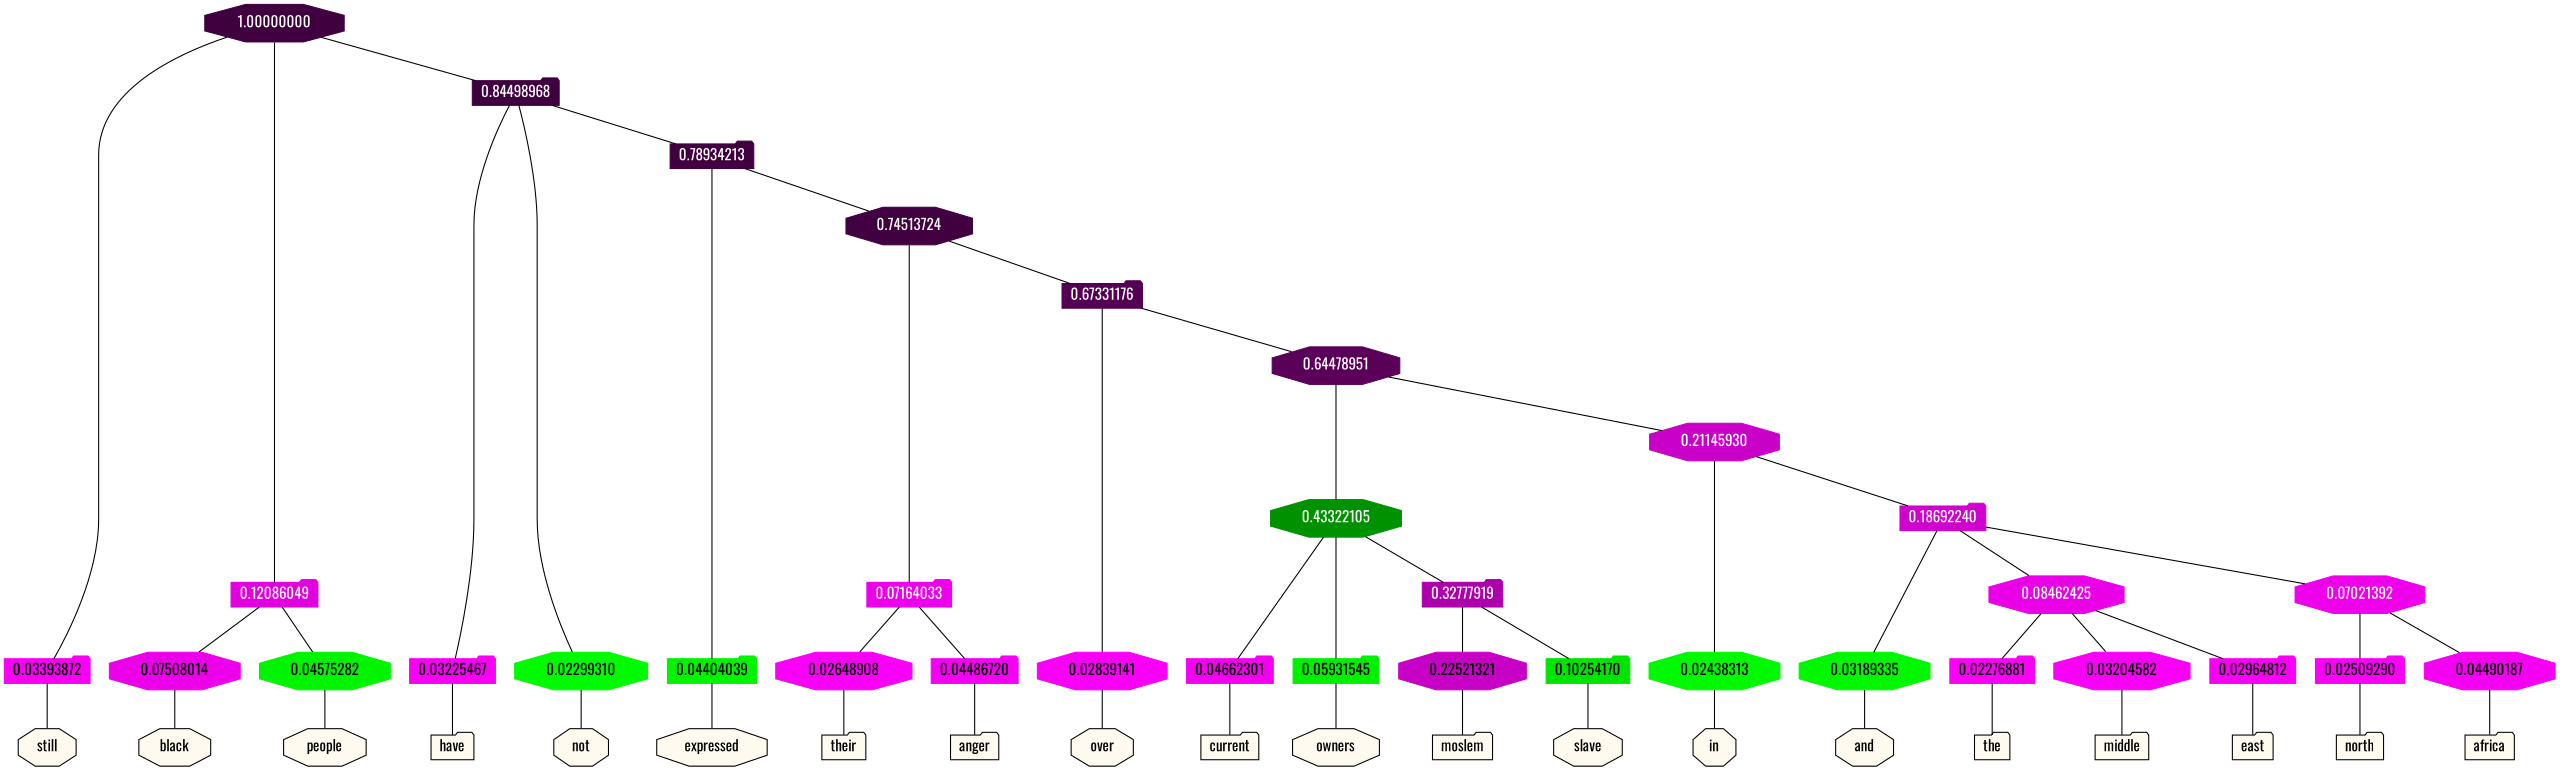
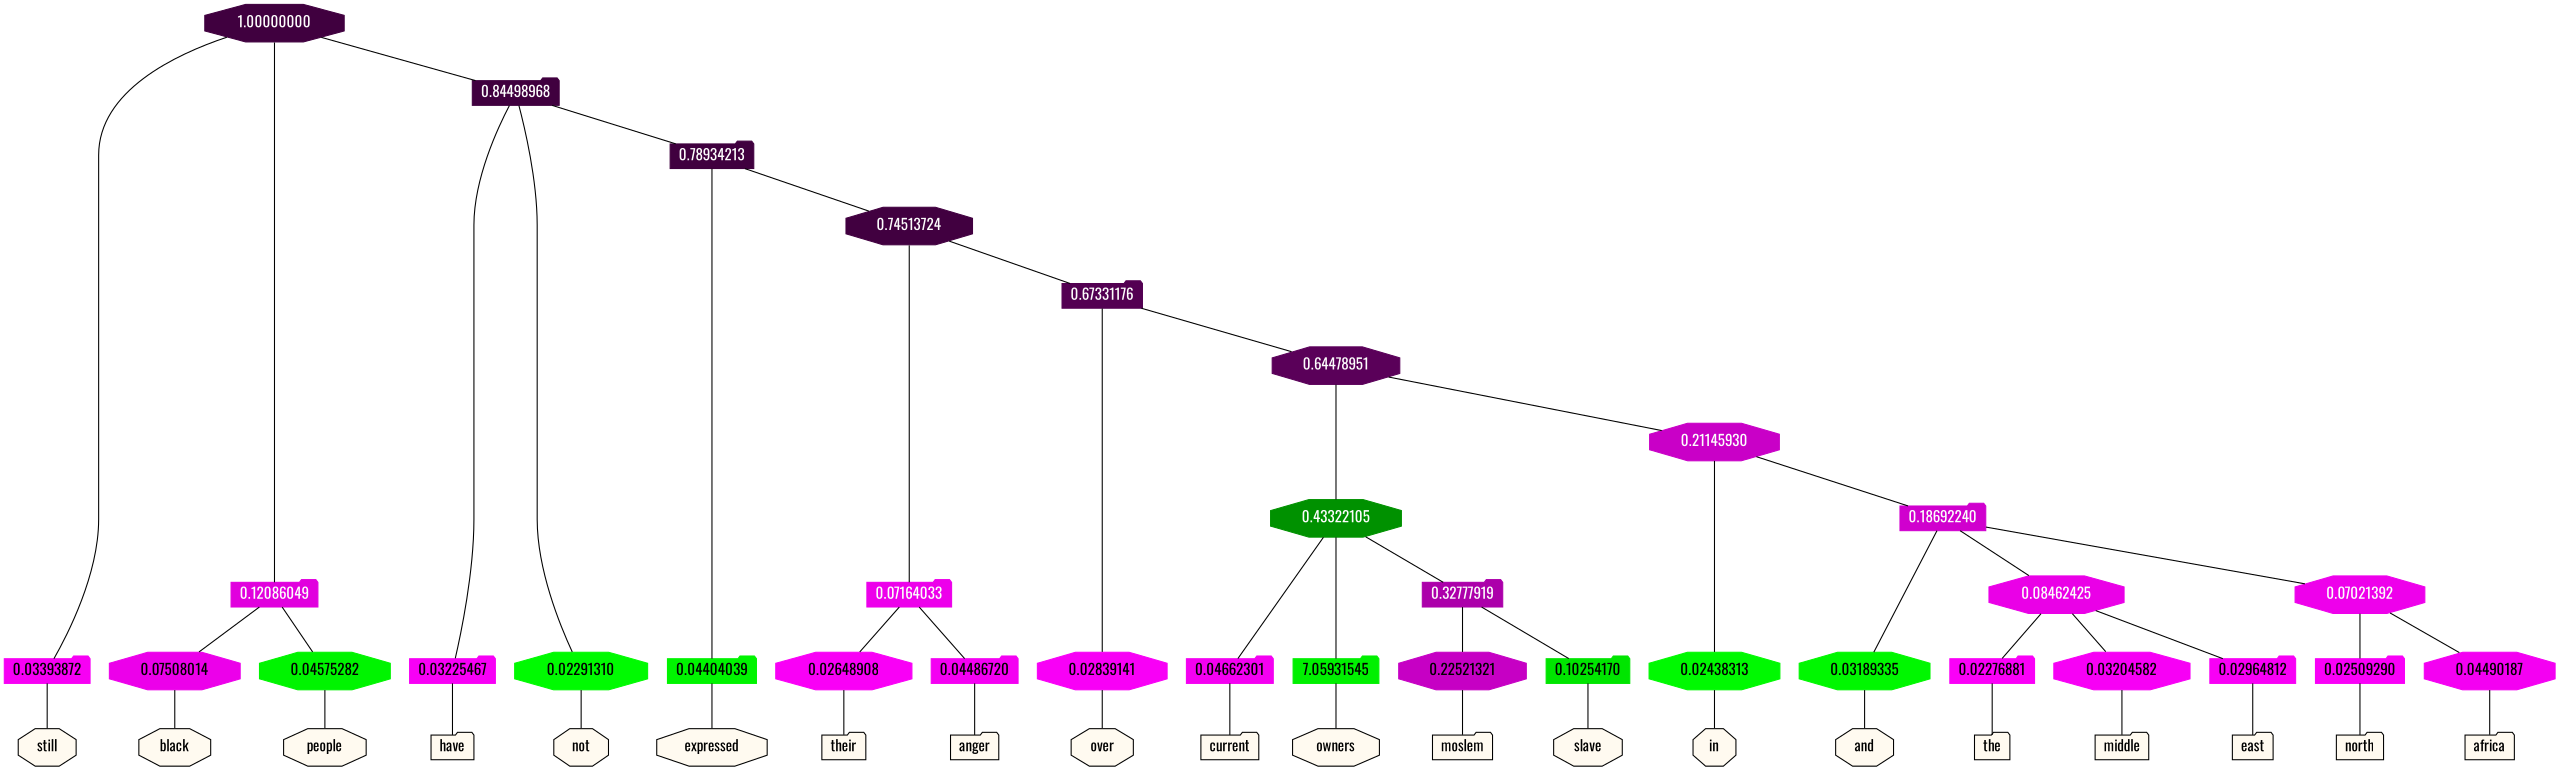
node "0.02299310": label "0.02299310" -> "0.02291310"
node "0.05931545": label "0.05931545" -> "7.05931545"
